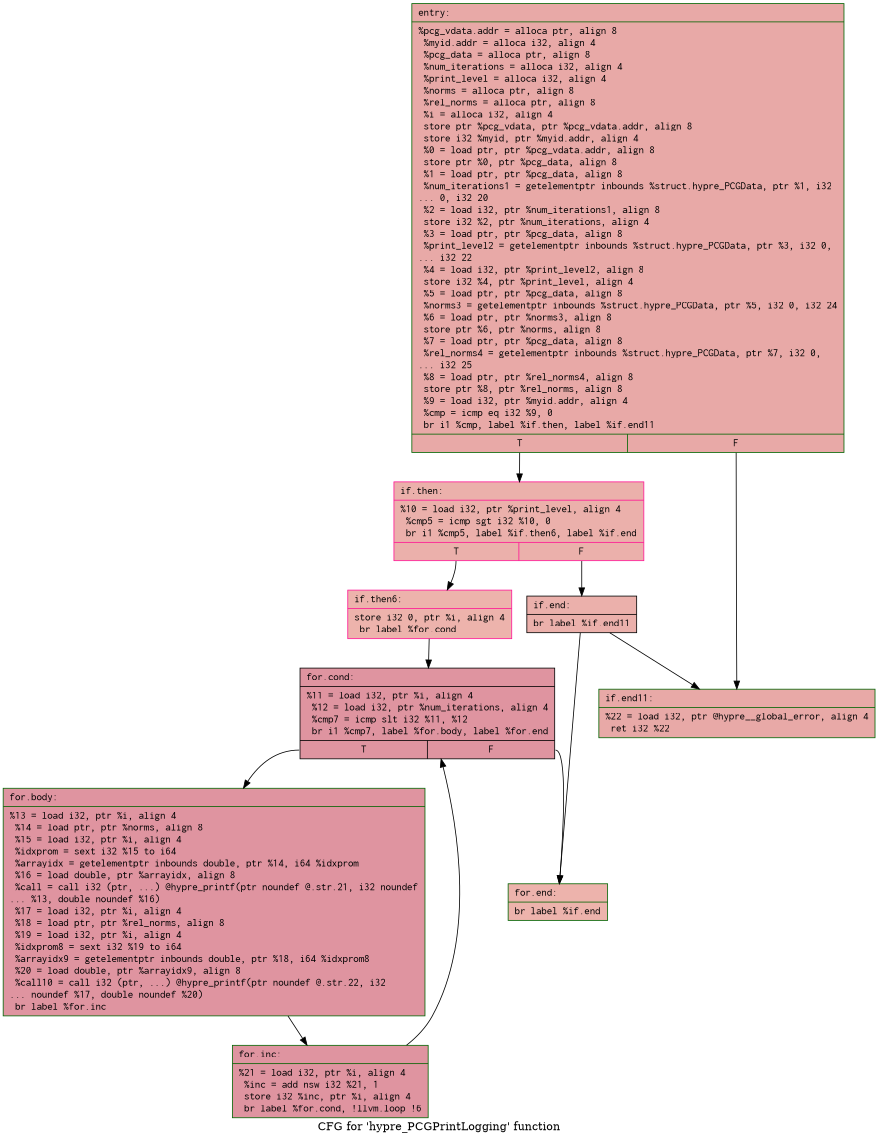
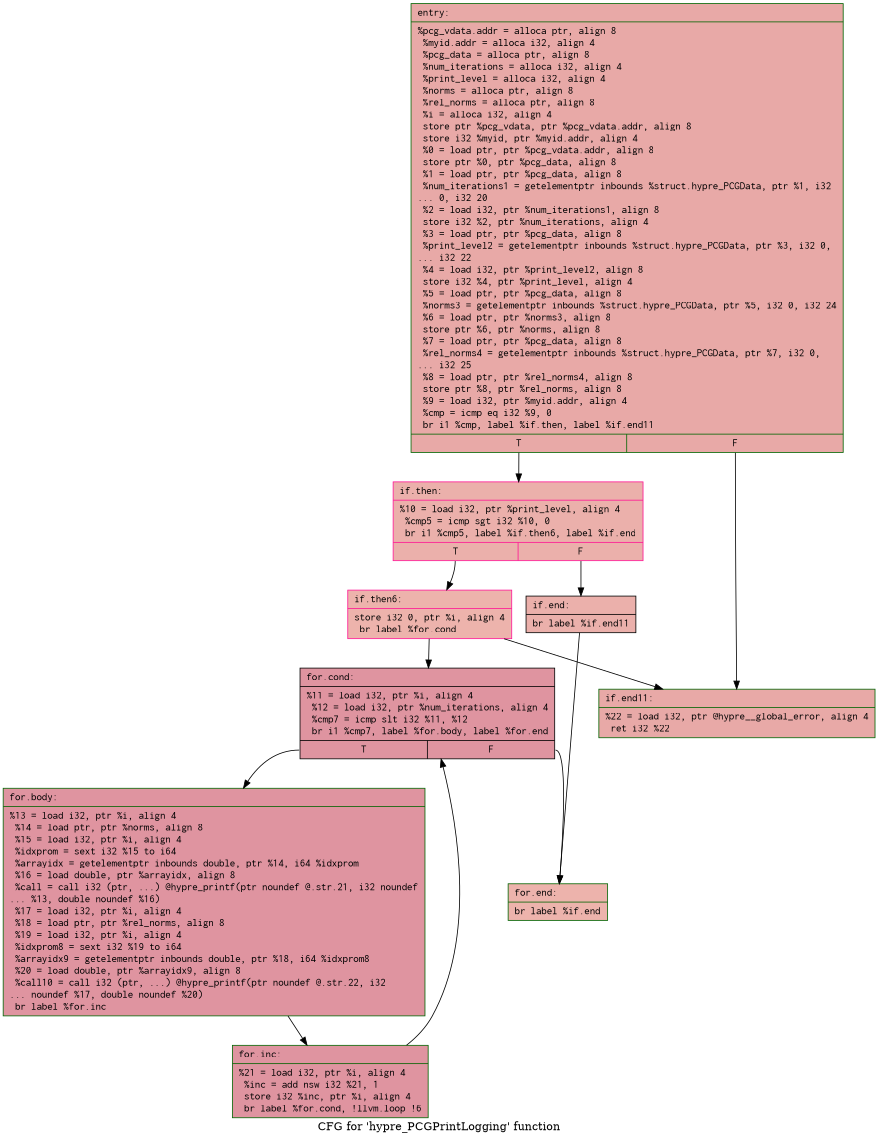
edge "if.end:" -> "if.end11:": now "if.then6:" -> "if.end11:"
